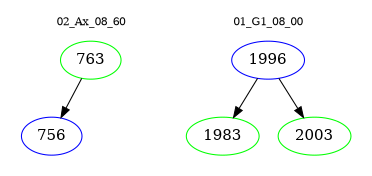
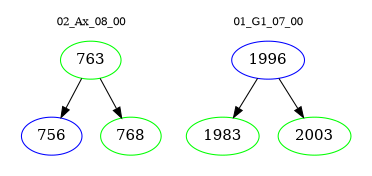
cluster "02_Ax_08_60": label "02_Ax_08_60" -> "02_Ax_08_00"
cluster "01_G1_08_00": label "01_G1_08_00" -> "01_G1_07_00"
node "768": added
